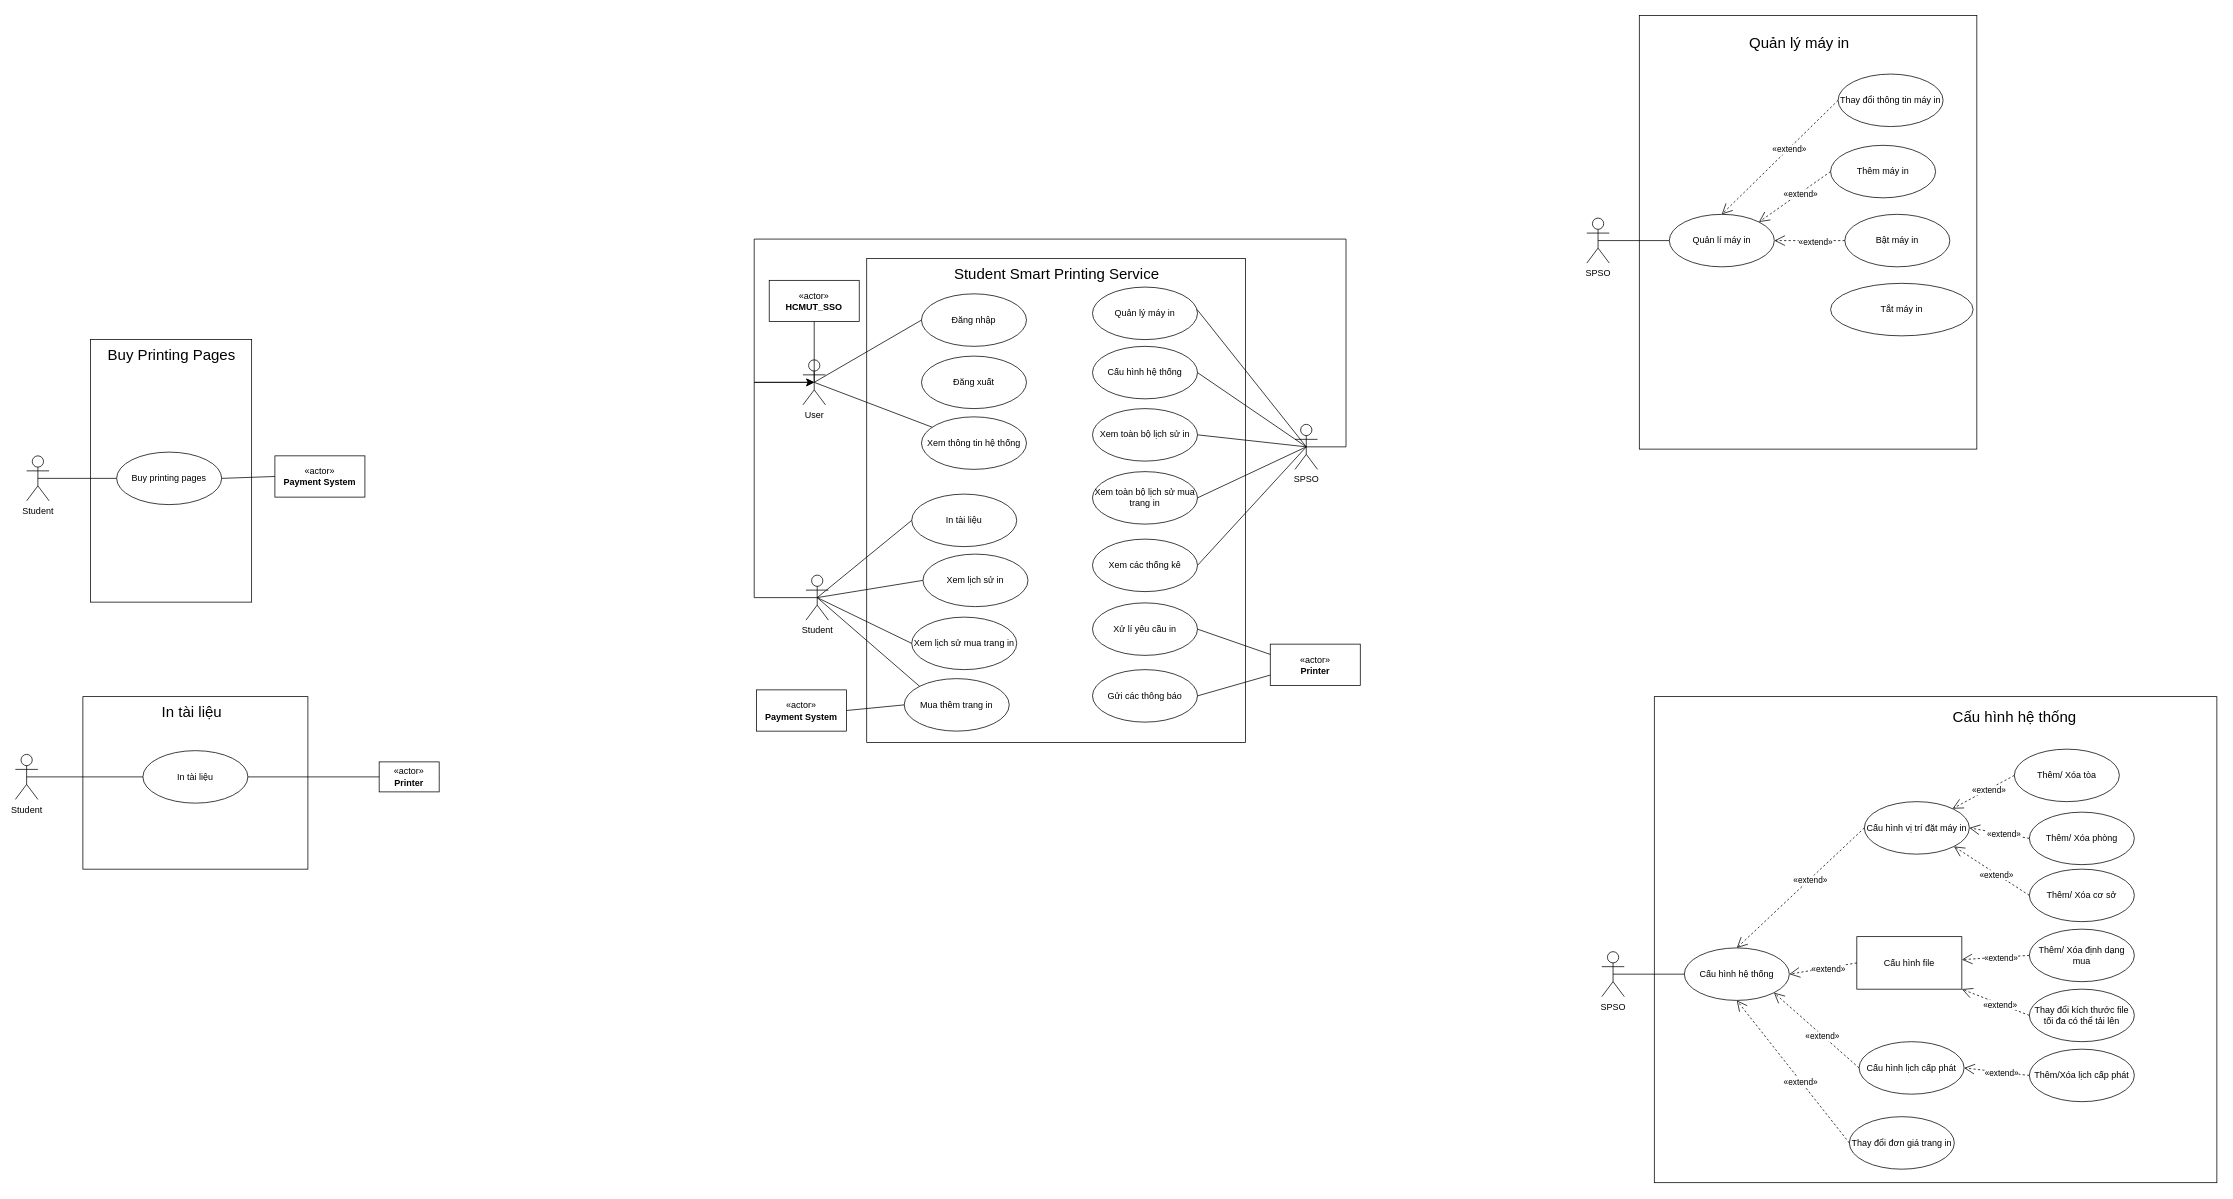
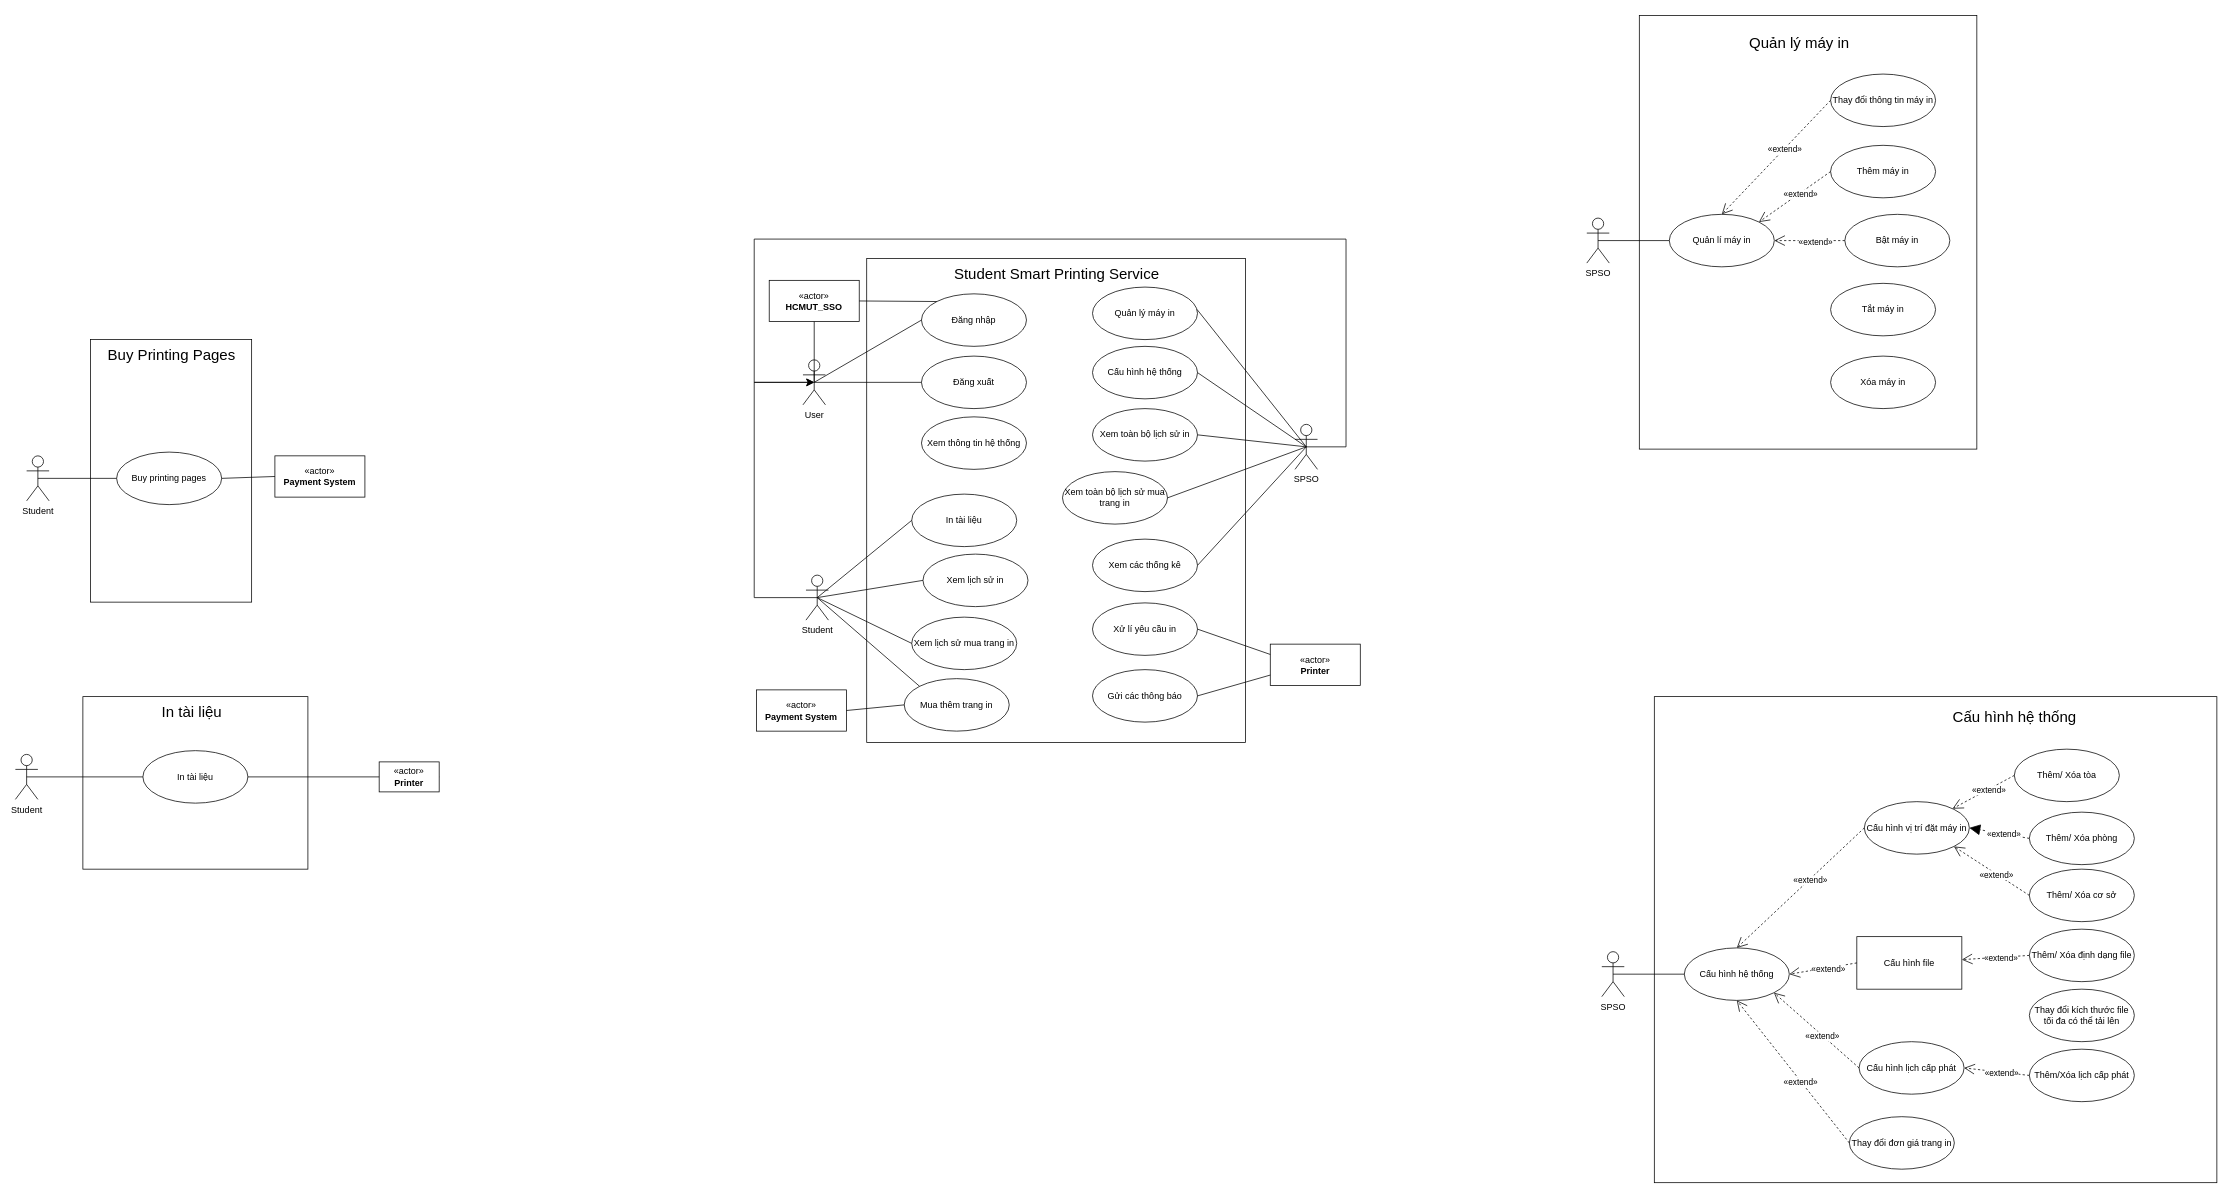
node "Thay đổi thông tin máy in": moved (1890, 100) -> (1883, 100)
edge "«actor»HCMUT_SSO" -- "Đăng nhập": added
node "Tắt máy in": size 143x53 -> 105x53
node "Xóa máy in": added
edge "User" -- "Xem thông tin hệ thống": now "User" -- "Đăng xuất"
node "Xem toàn bộ lịch sử mua trang in": moved (1145, 498) -> (1115, 498)
edge "Thêm/ Xóa phòng" -> "Cấu hình vị trí đặt máy in": arrowhead open -> block
node "Thêm/ Xóa định dạng mua": label "Thêm/ Xóa định dạng mua" -> "Thêm/ Xóa định dạng file"
edge "Thay đổi kích thước file tối đa có thể tải lên" -> "Cấu hình file": removed, label "«extend»"
